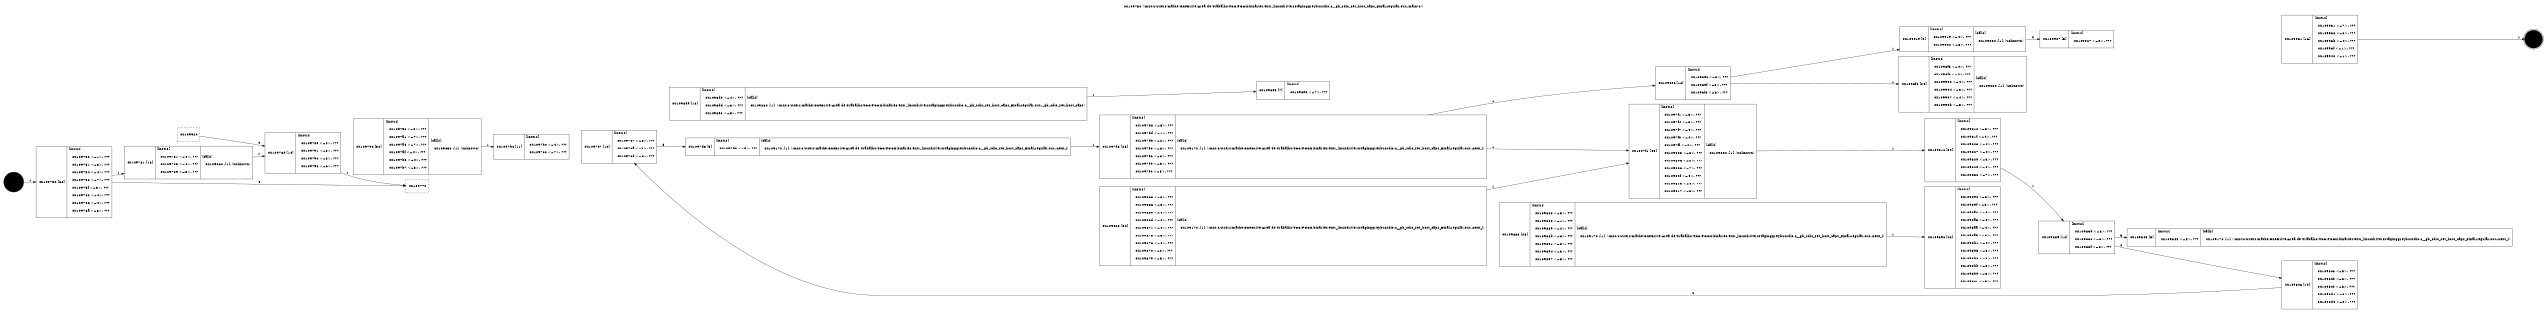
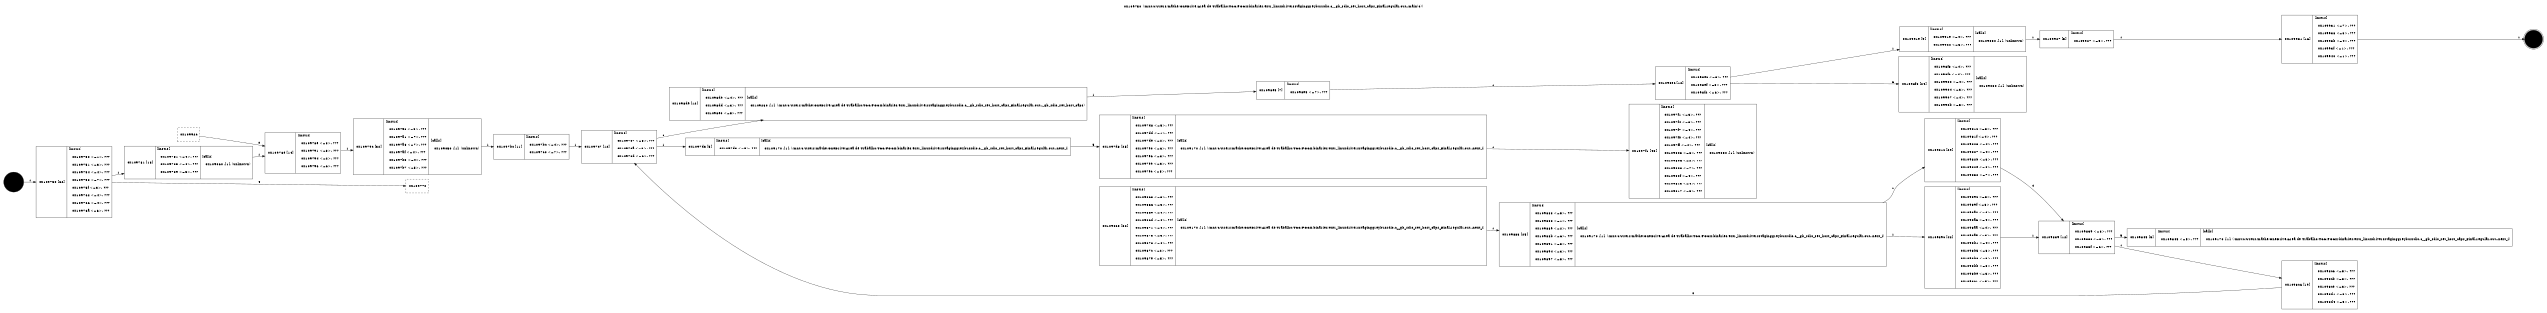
edge "0x10991e [9]" -> "0x109927 [5]": label " 0" -> " 1"
edge "0x109927 [5]" -> "0x109931 [16]": added, label "1"
edge "0x1098ec [12]" -> "0x1098f8 [24]": label " 1" -> " 6"
edge "0x1097d8 [25]" -> "0x1098ec [12]": now "0x1098e5 [7]" -> "0x1098ec [12]"
edge "0x1097c7 [12]" -> "0x1098d9 [12]": added, label "1"
edge "0x1097c7 [12]" -> "0x1097d3 [5]": label " 5" -> " 1"
edge "0x1097d3 [5]" -> "0x1097d8 [25]": label " 1" -> " 5"
edge "0x1097bc [11]" -> "0x1097c7 [12]": added, label "1"
edge "0x1097f1 [43]" -> "0x10981c [29]": now "0x109883 [25]" -> "0x10981c [29]"
edge "0x109781 [13]" -> "0x10978e [14]": label " 7" -> " 1"
edge "0x109863 [32]" -> "0x1097f1 [43]": now "0x109863 [32]" -> "0x109883 [25]"
edge "0x10978e [14]" -> "0x109770": now "0x10978e [14]" -> "0x10979c [32]"
edge "0x10981c [29]" -> "0x109839 [12]": label " 1" -> " 4"
edge "0x10989c [42]" -> "0x109839 [12]": added, label "1"
edge "0x109839 [12]" -> "0x1098c6 [19]": label " 2" -> " 1"
